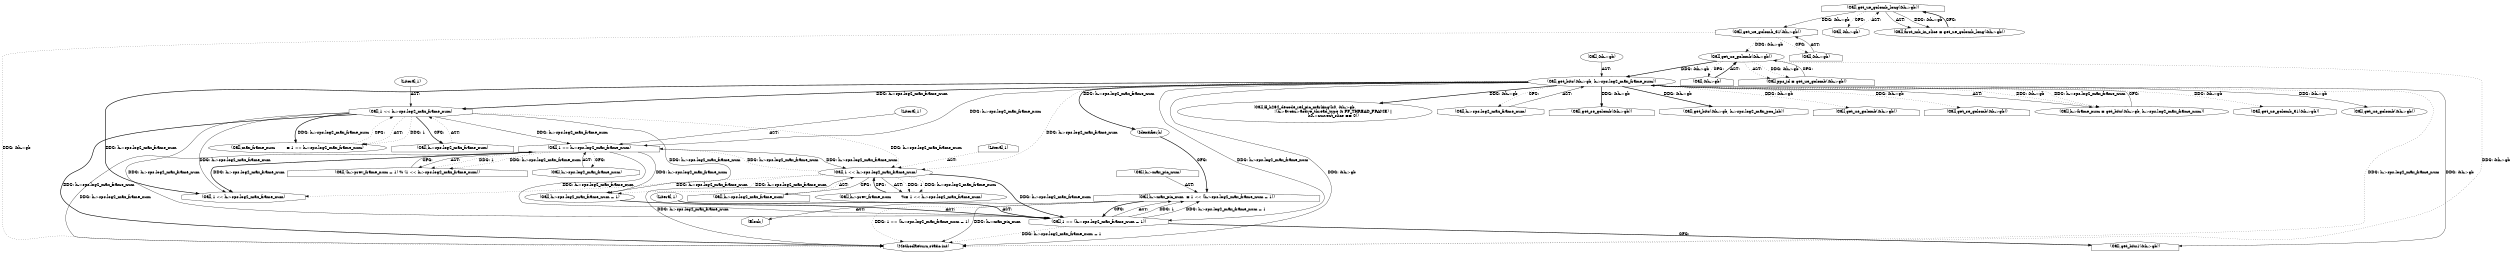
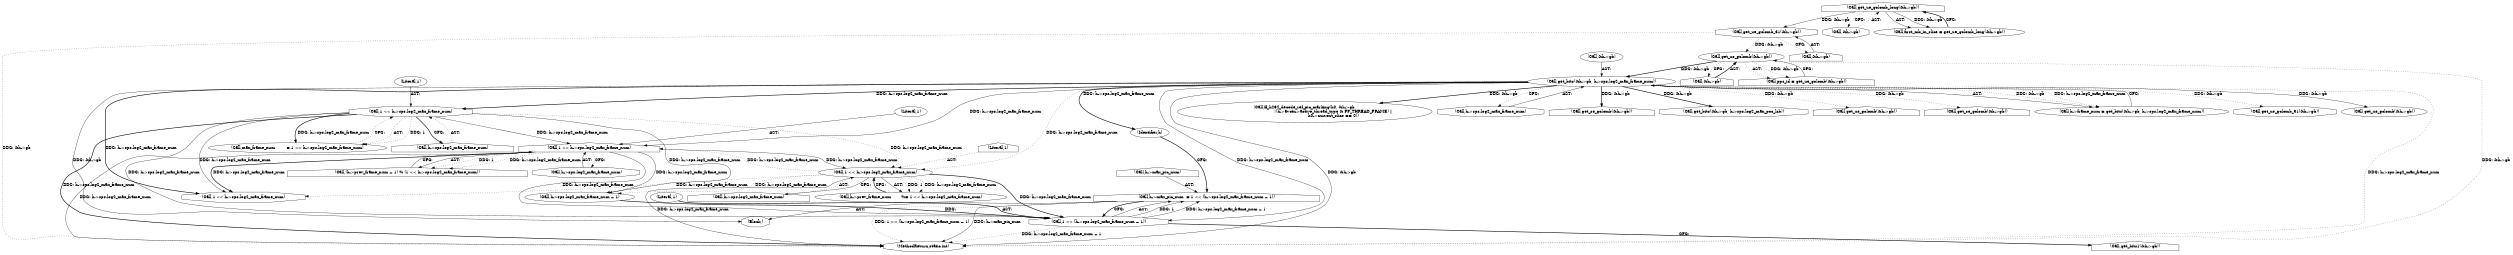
edge "(Call,get_bits(&h->gb, h->sps.log2_max_frame_num))" -> "(Call,get_bits1(&h->gb))": now "(Call,get_bits(&h->gb, h->sps.log2_max_frame_num))" -> "(Block,)"
edge "(Call,h->sps.log2_max_frame_num + 1)" -> "(Call,1 << (h->sps.log2_max_frame_num + 1))": label "AST: " -> "DDG: "
